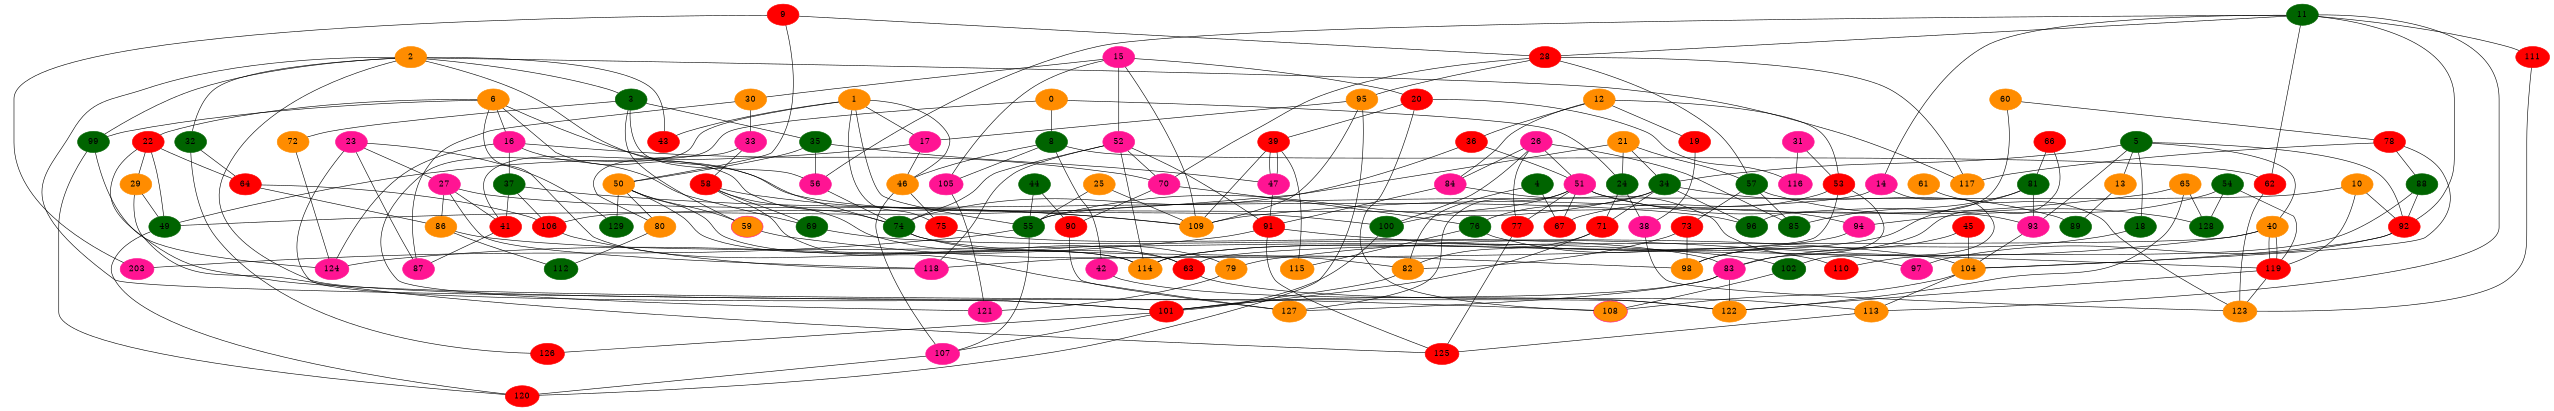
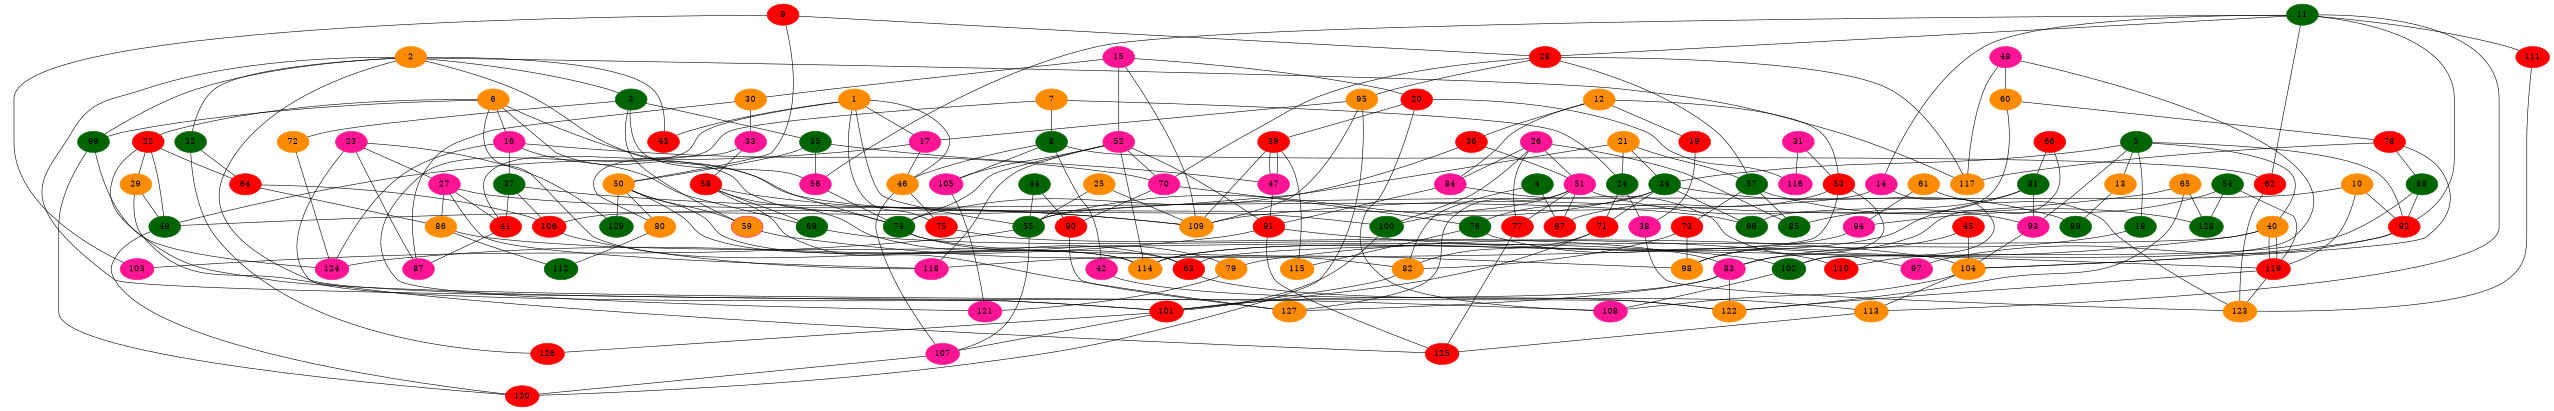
node "48": added
edge "15" -- "105": now "52" -- "105"
node "0": label "0" -> "7"
edge "51" -- "94": now "61" -- "94"
node "203": label "203" -> "103"
node "108": fillcolor darkorange -> deeppink
